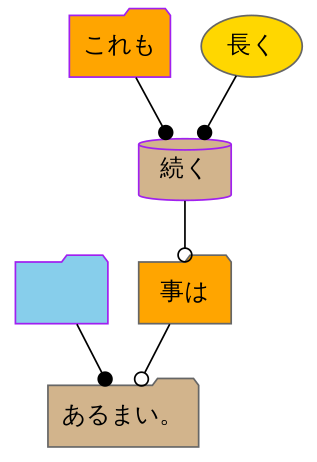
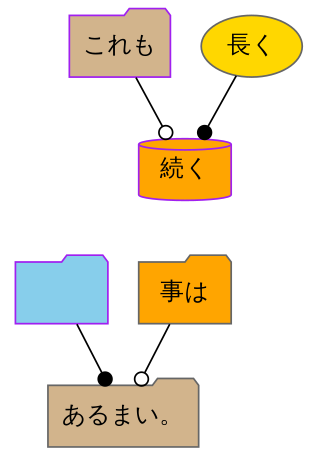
node "これも": fillcolor orange -> tan
edge "これも" -> "続く": arrowhead dot -> odot
node "続く": fillcolor tan -> orange
edge "続く" -> "事は": removed
